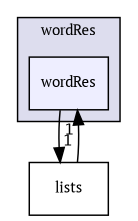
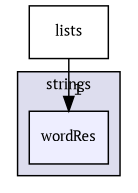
cluster "wordRes": label "wordRes" -> "strings"
edge "wordRes" -> "lists": removed
